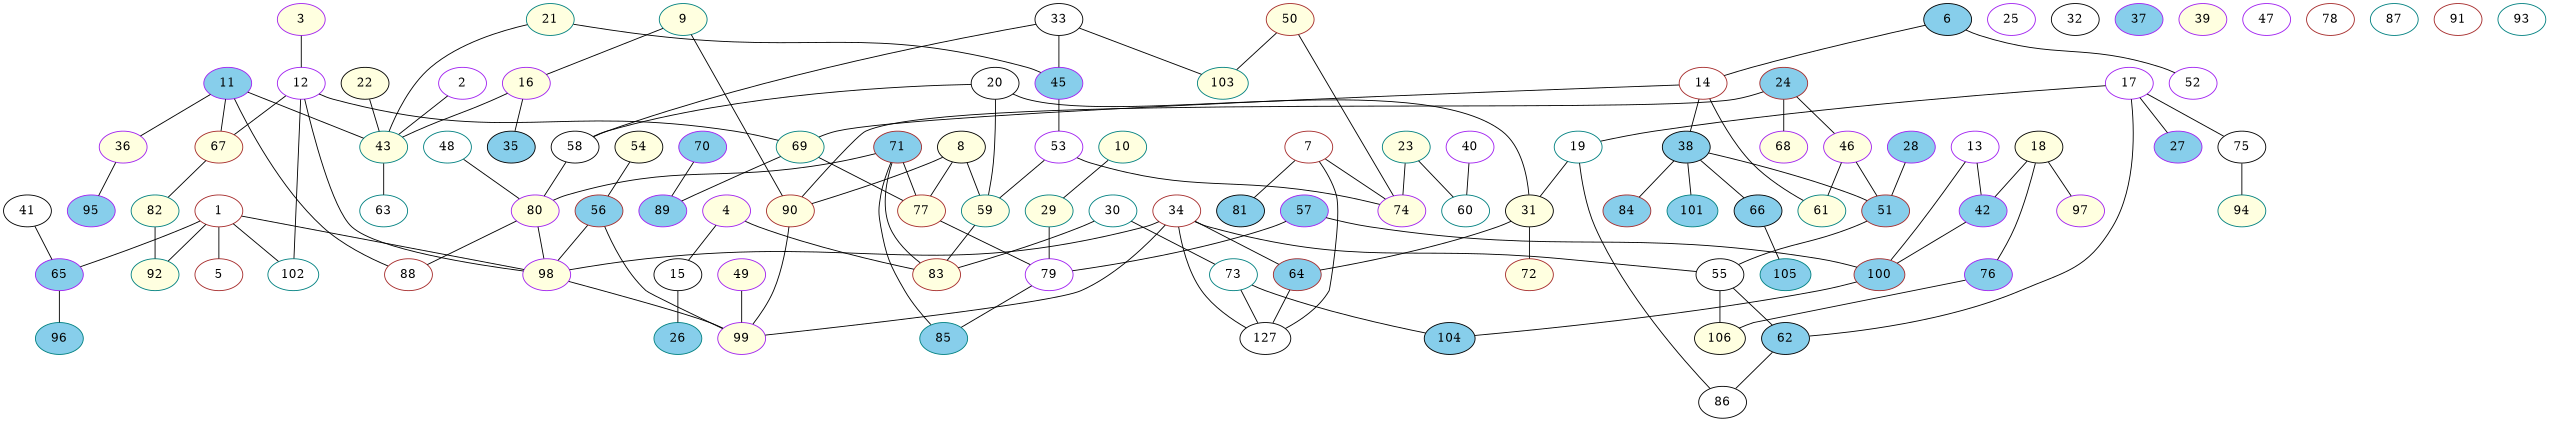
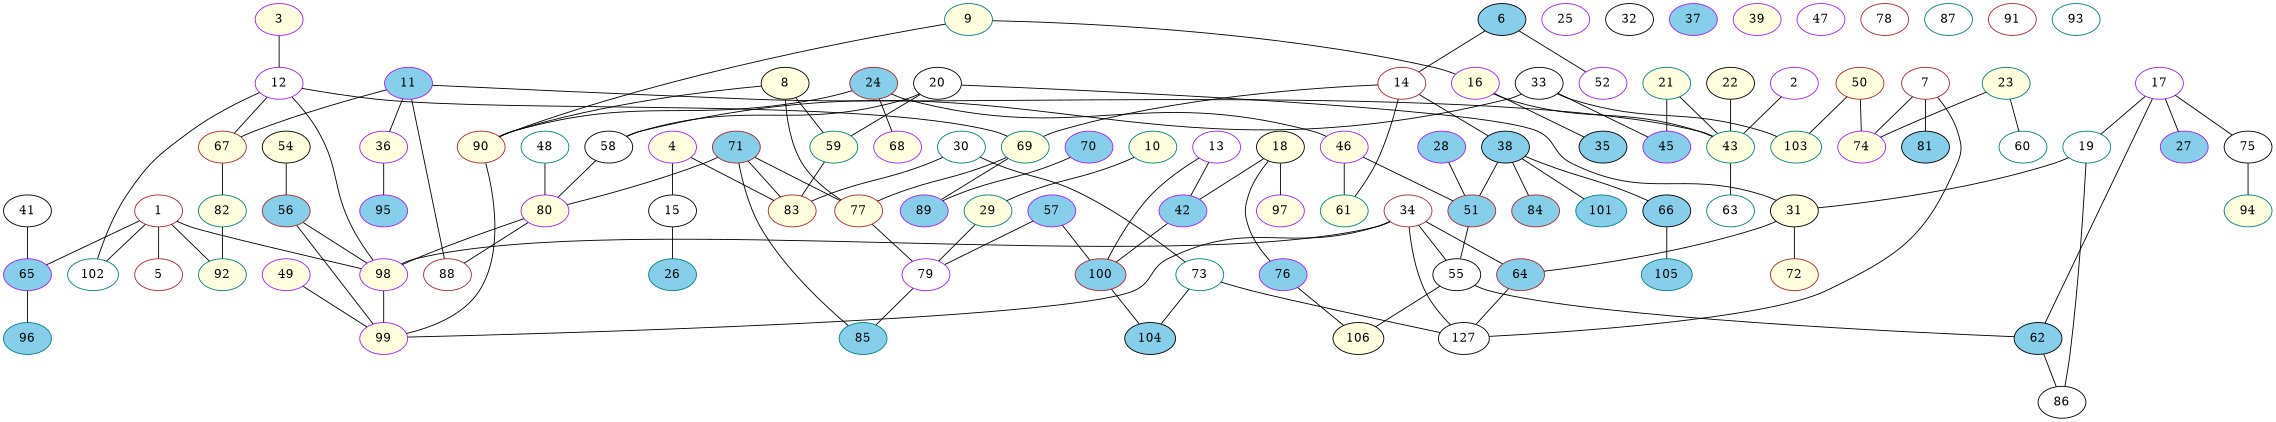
node "53": removed
node "40": removed
